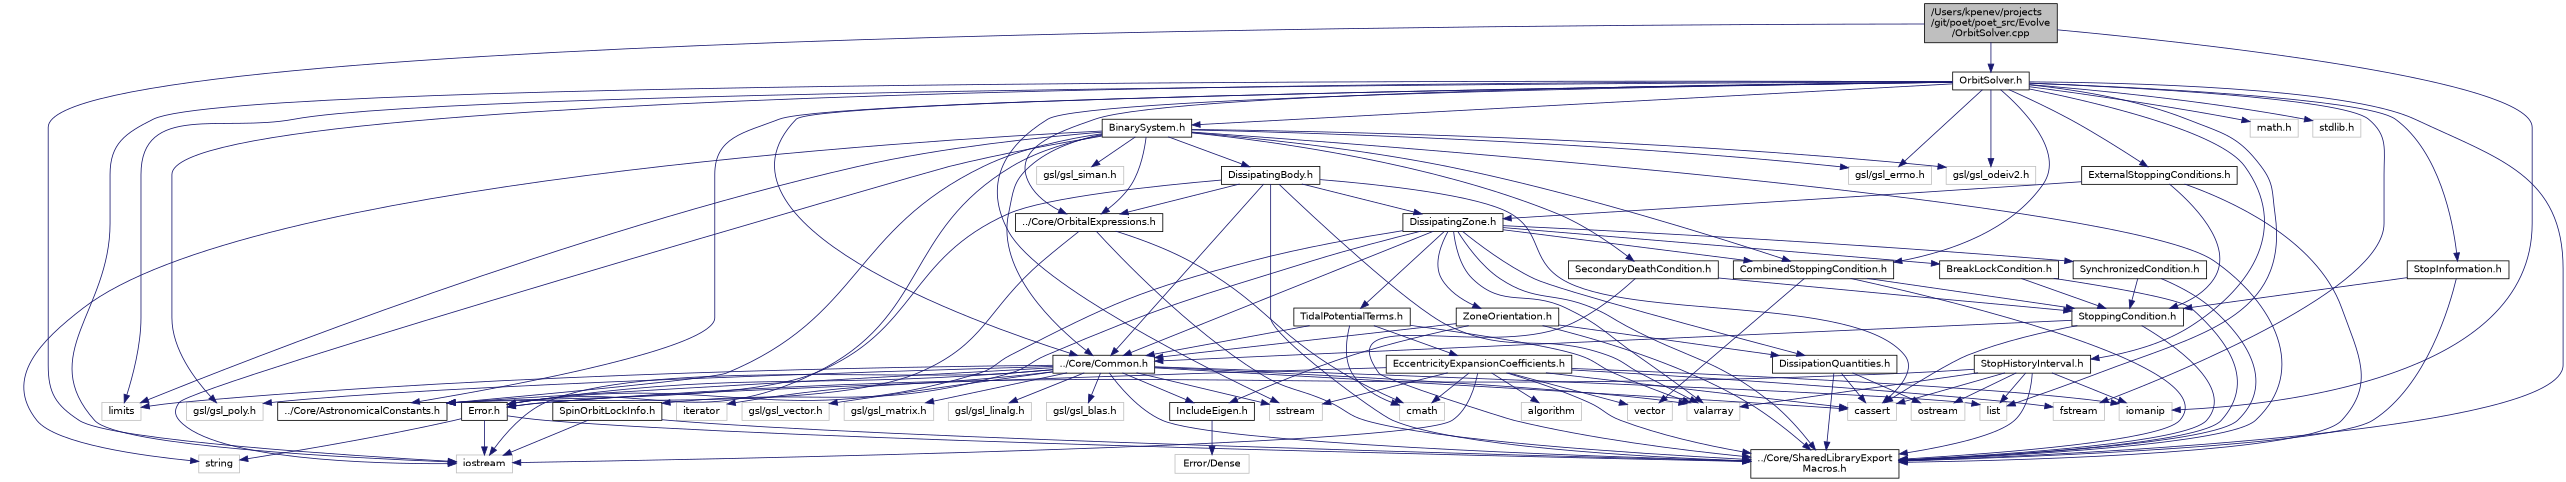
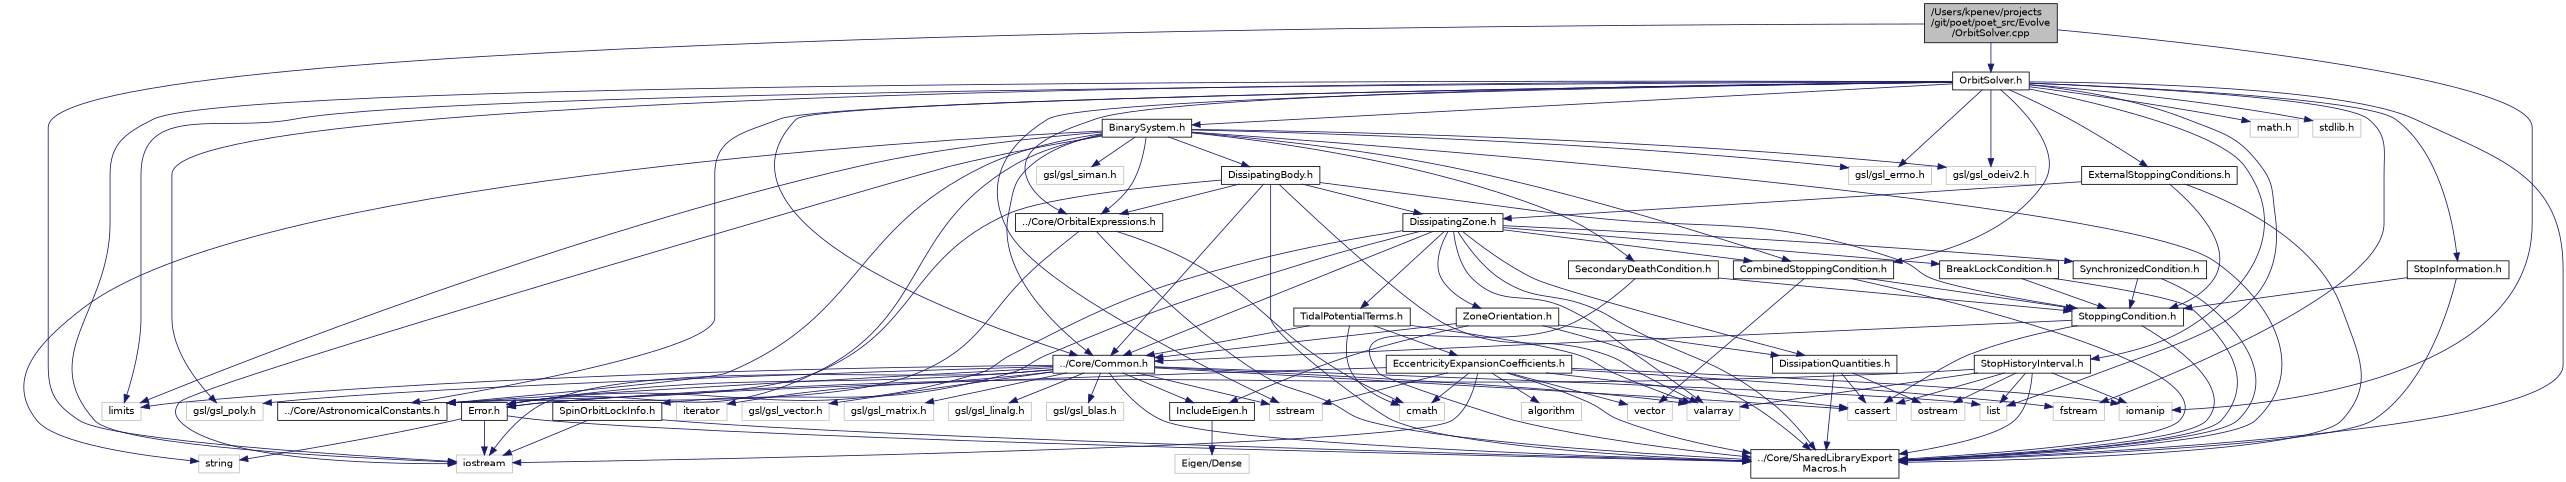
edge "DissipatingBody.h" -> "cassert": now "DissipatingBody.h" -> "StoppingCondition.h"
node "Error/Dense": label "Error/Dense" -> "Eigen/Dense"
